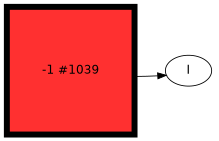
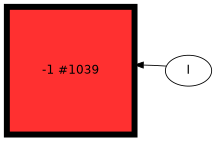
edge "-1 #1039" -> "I": reversed
